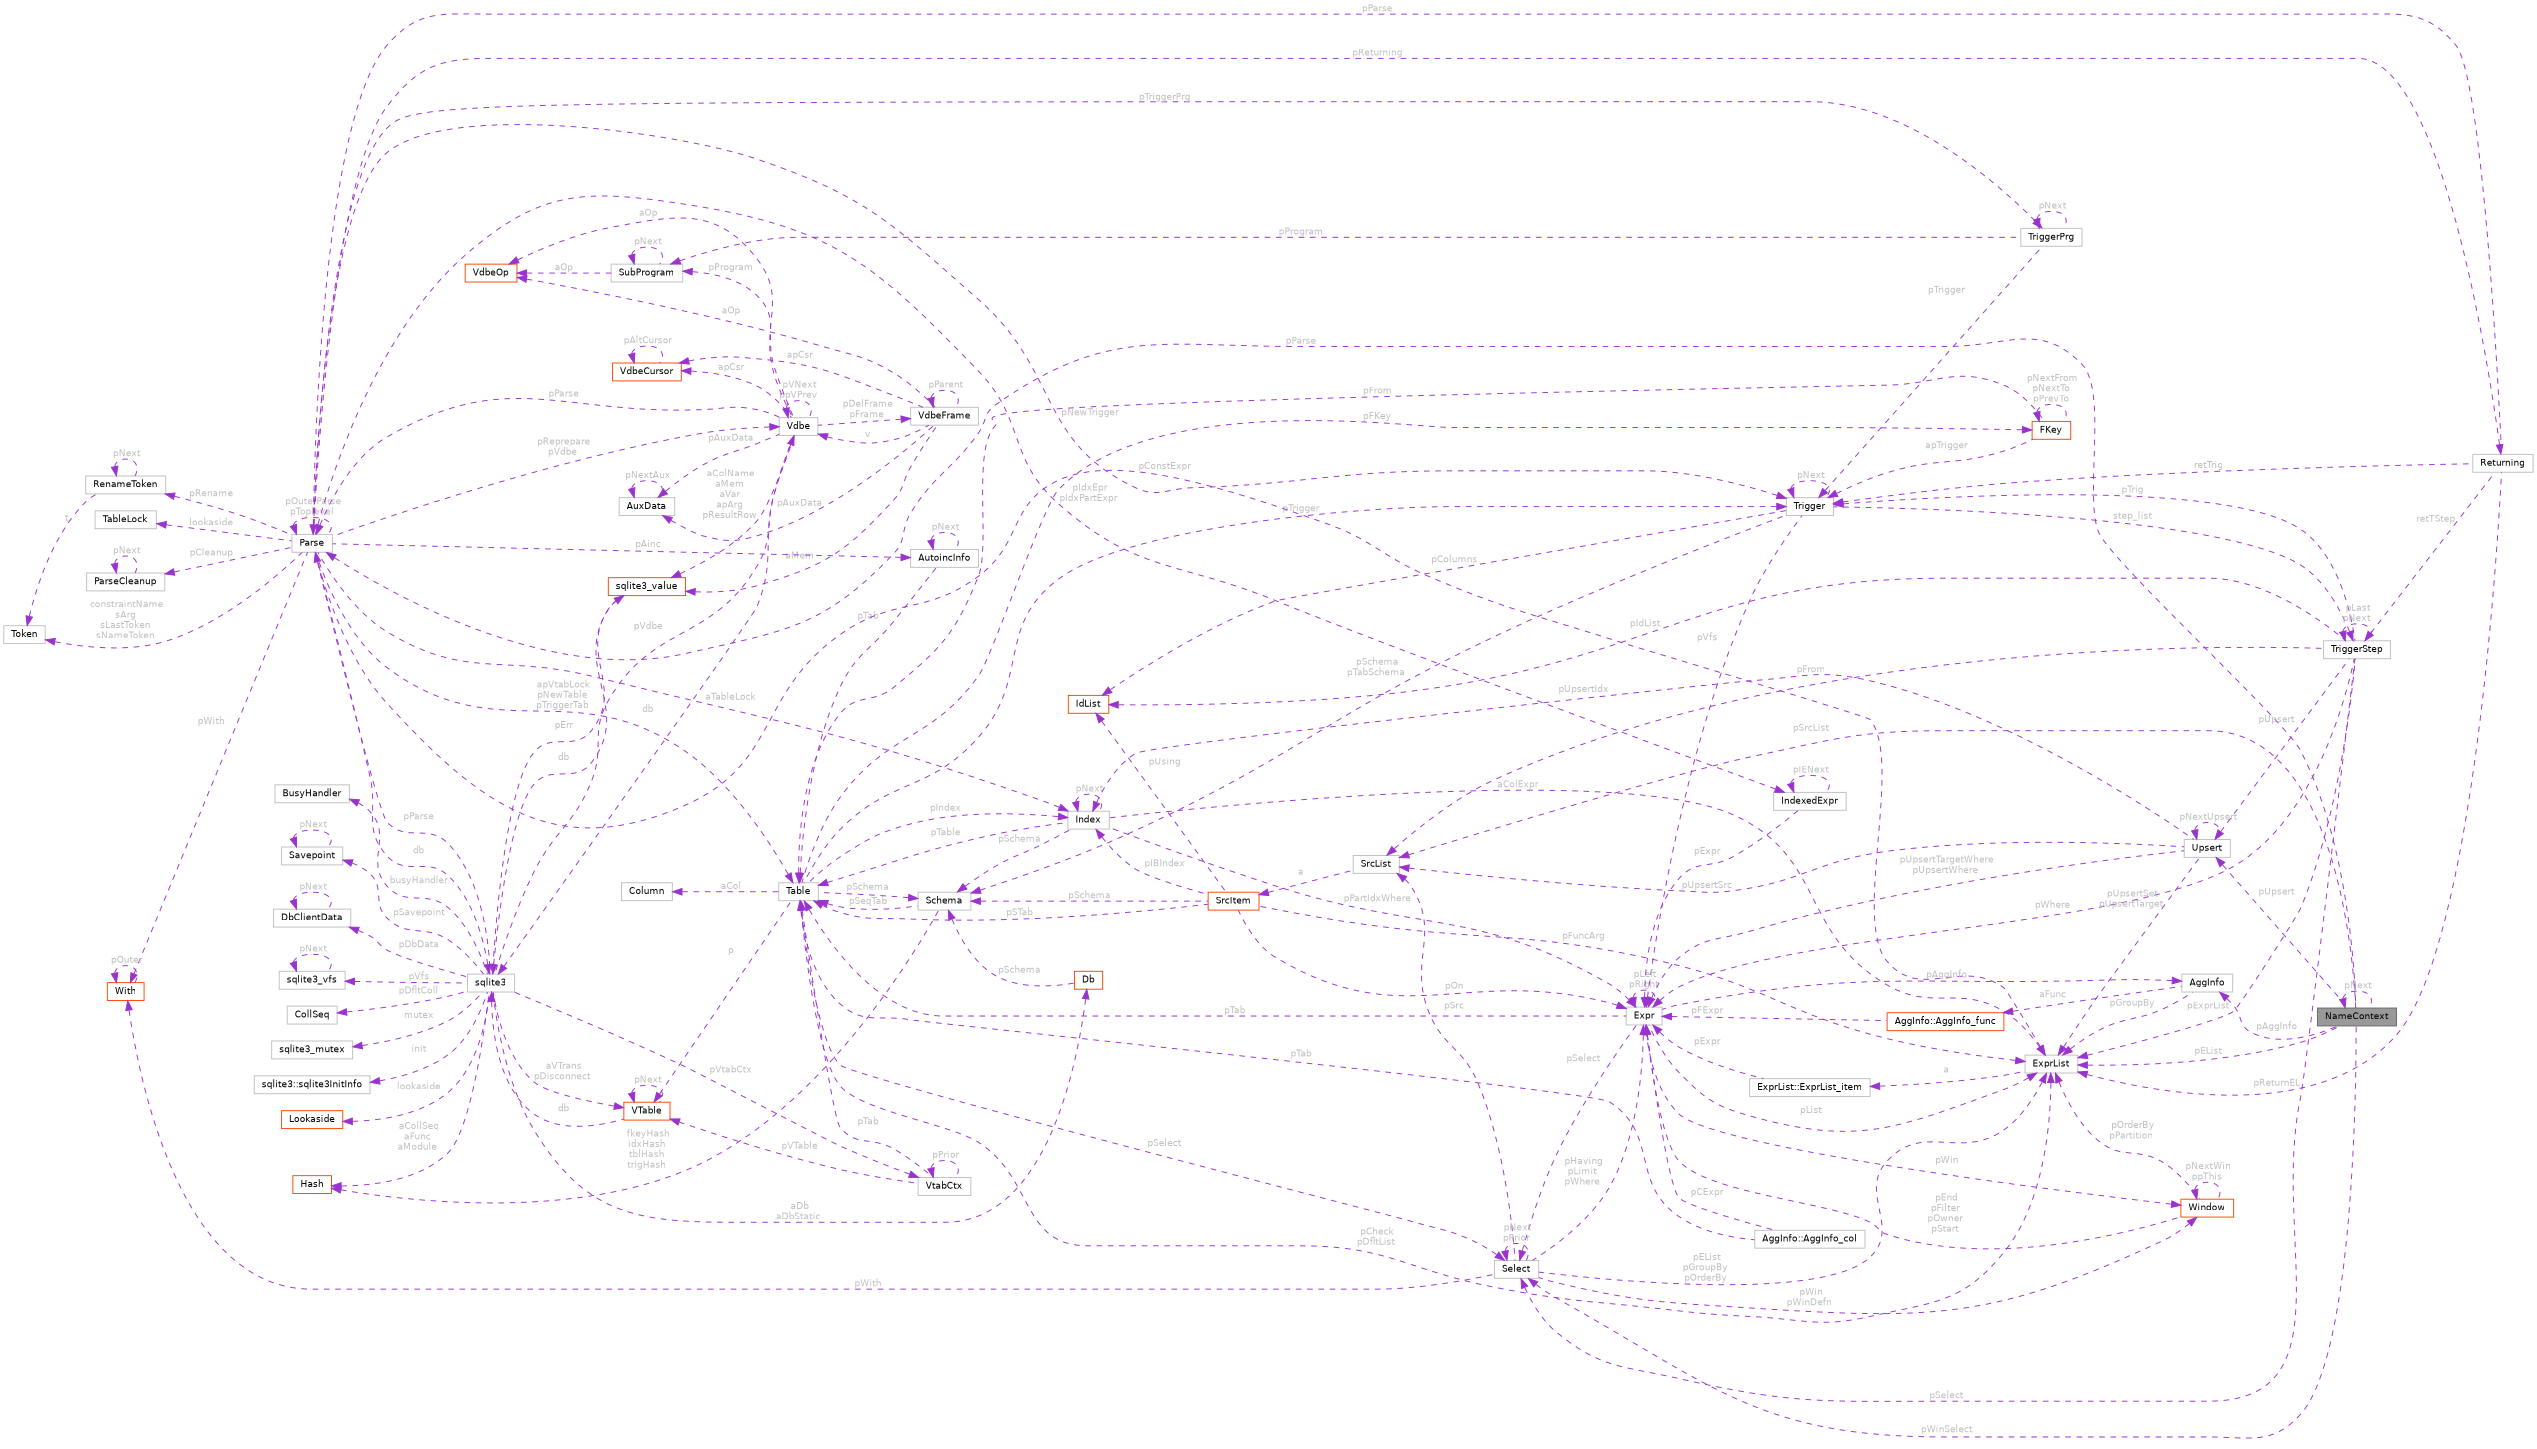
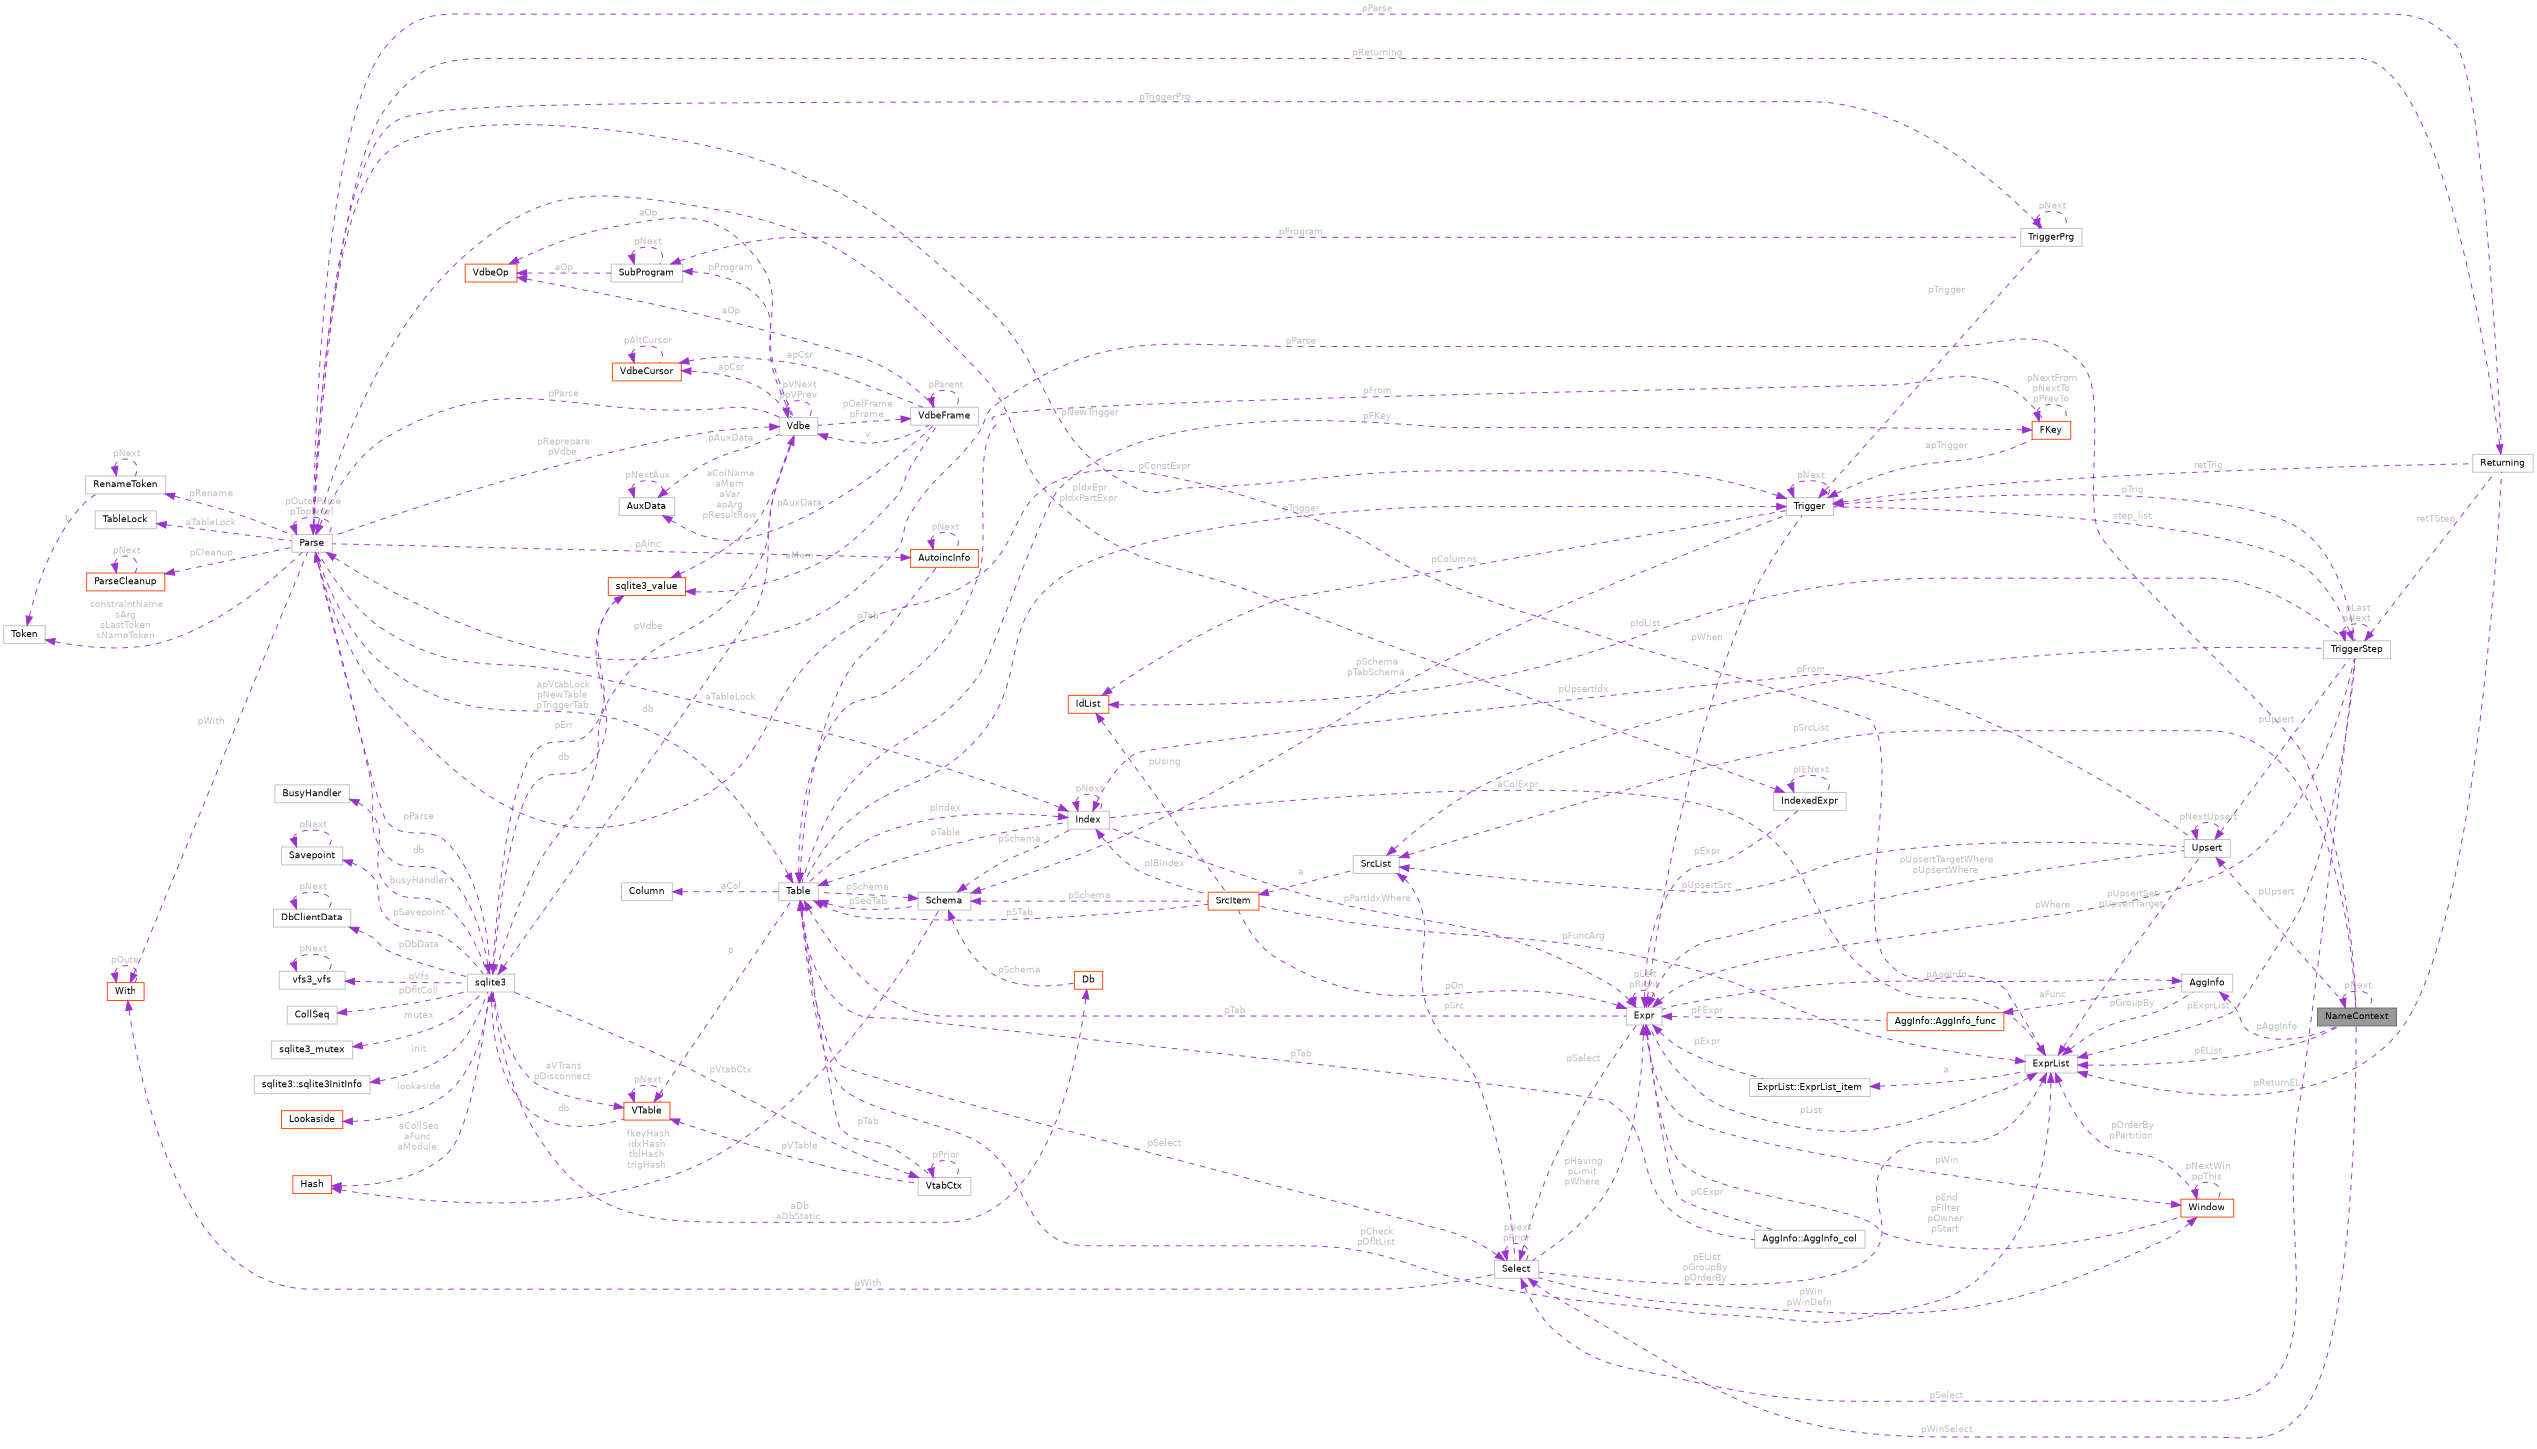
edge "Parse" -> "TableLock": label " lookaside" -> " aTableLock"
node "AutoincInfo": color grey75 -> orangered
node "ParseCleanup": color grey75 -> orangered
edge "Trigger" -> "Expr": label " pVfs" -> " pWhen"
node "sqlite3_vfs": label "sqlite3_vfs" -> "vfs3_vfs"
